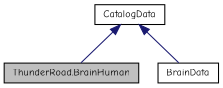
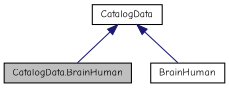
node "ThunderRoad.BrainHuman": label "ThunderRoad.BrainHuman" -> "CatalogData.BrainHuman"
node "BrainData": label "BrainData" -> "BrainHuman"
